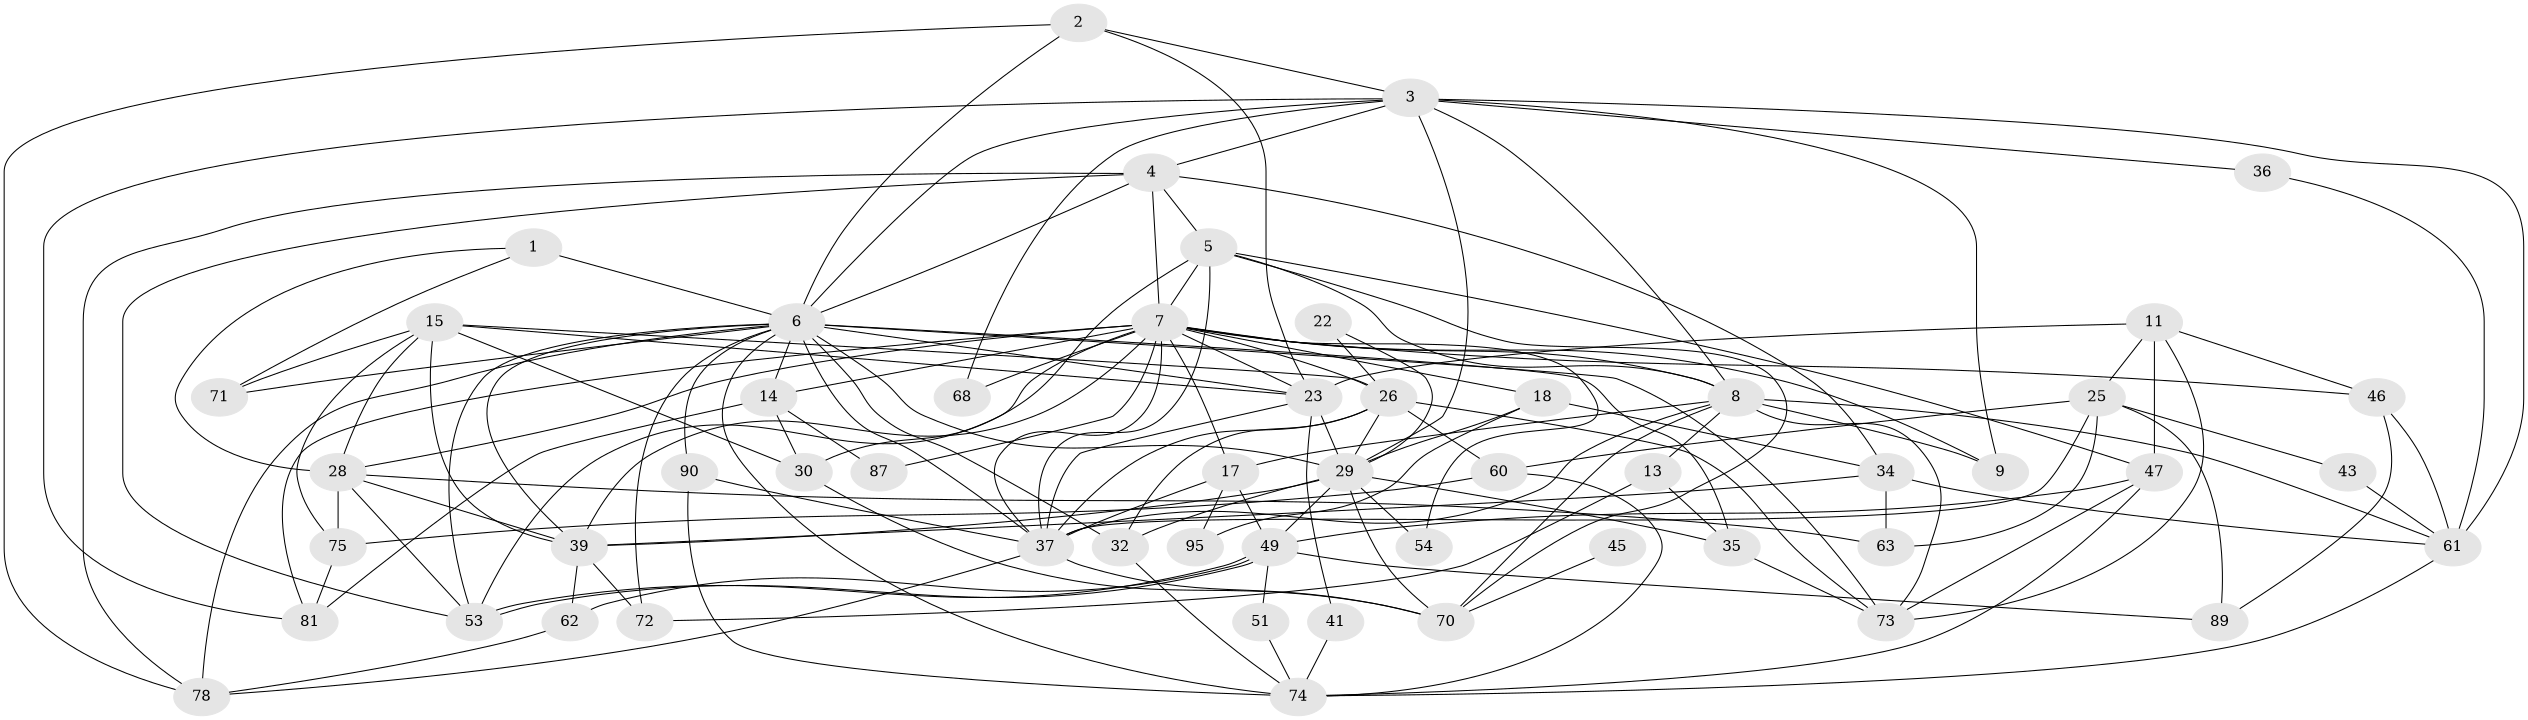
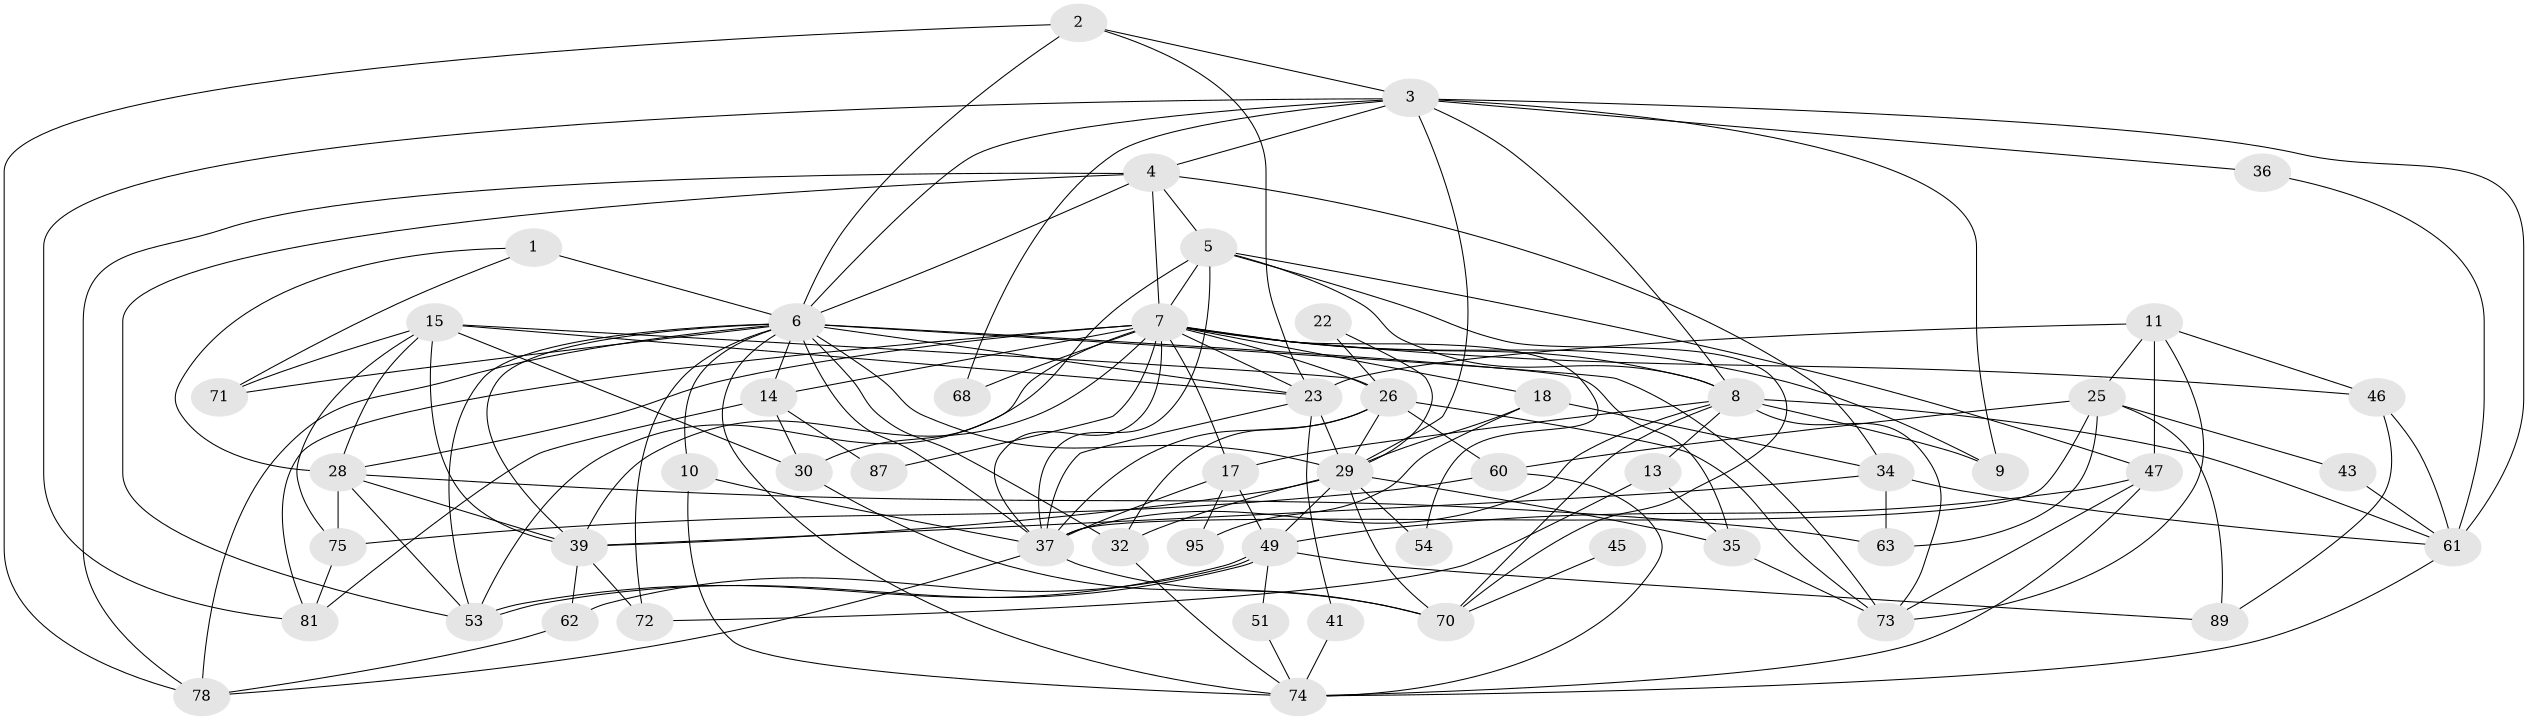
node "90": label "90" -> "10"
